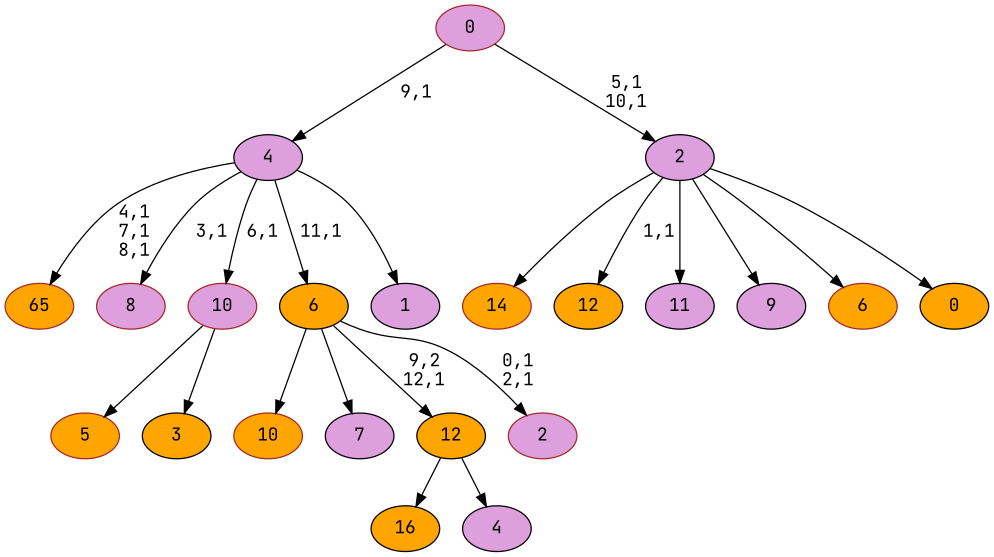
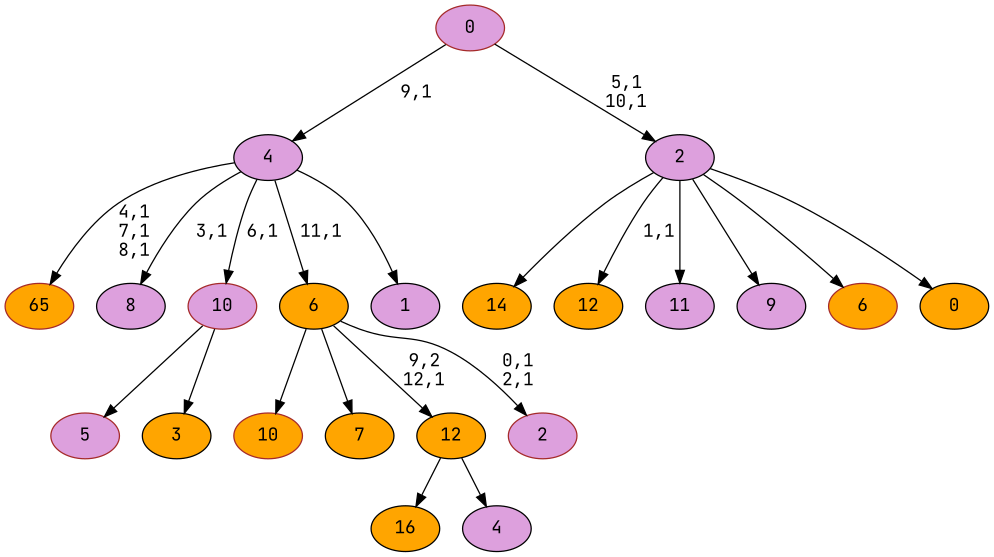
node "8": color brown -> black
node "14": color brown -> black
node "5": fillcolor orange -> plum
node "7": fillcolor plum -> orange
